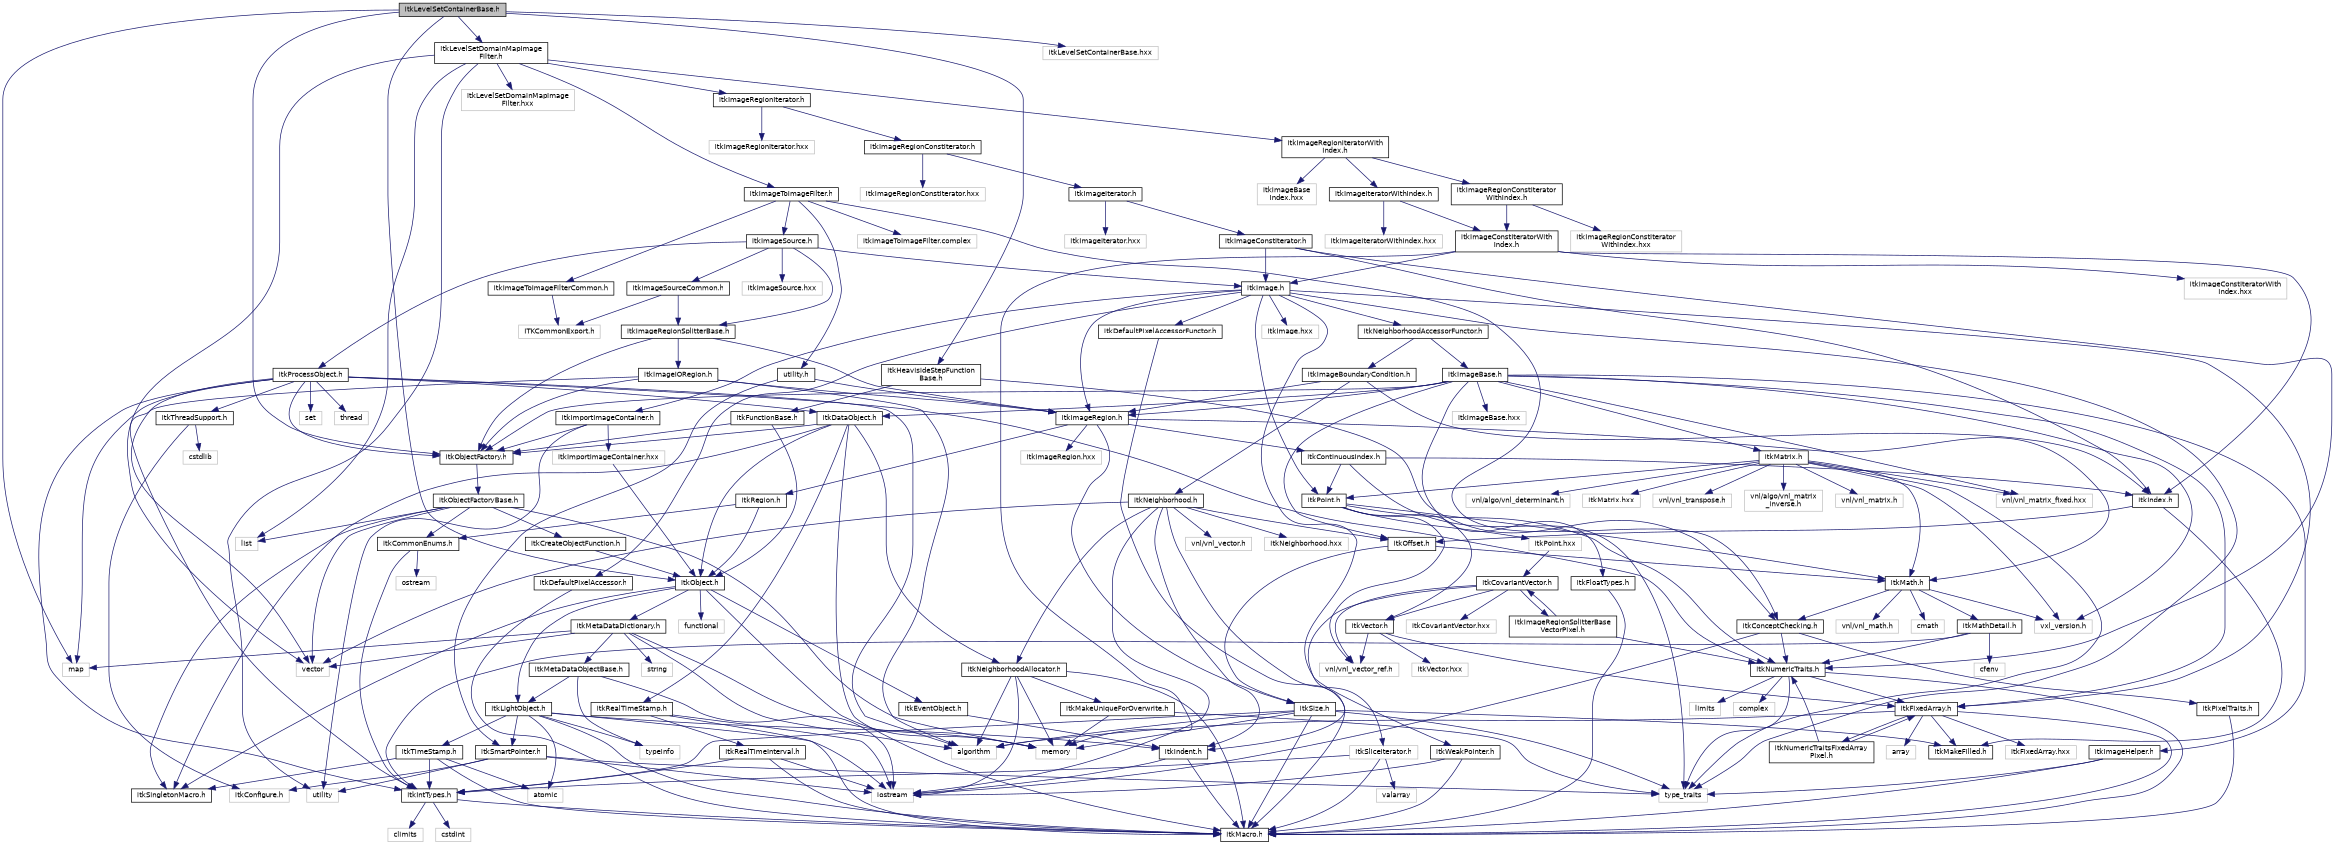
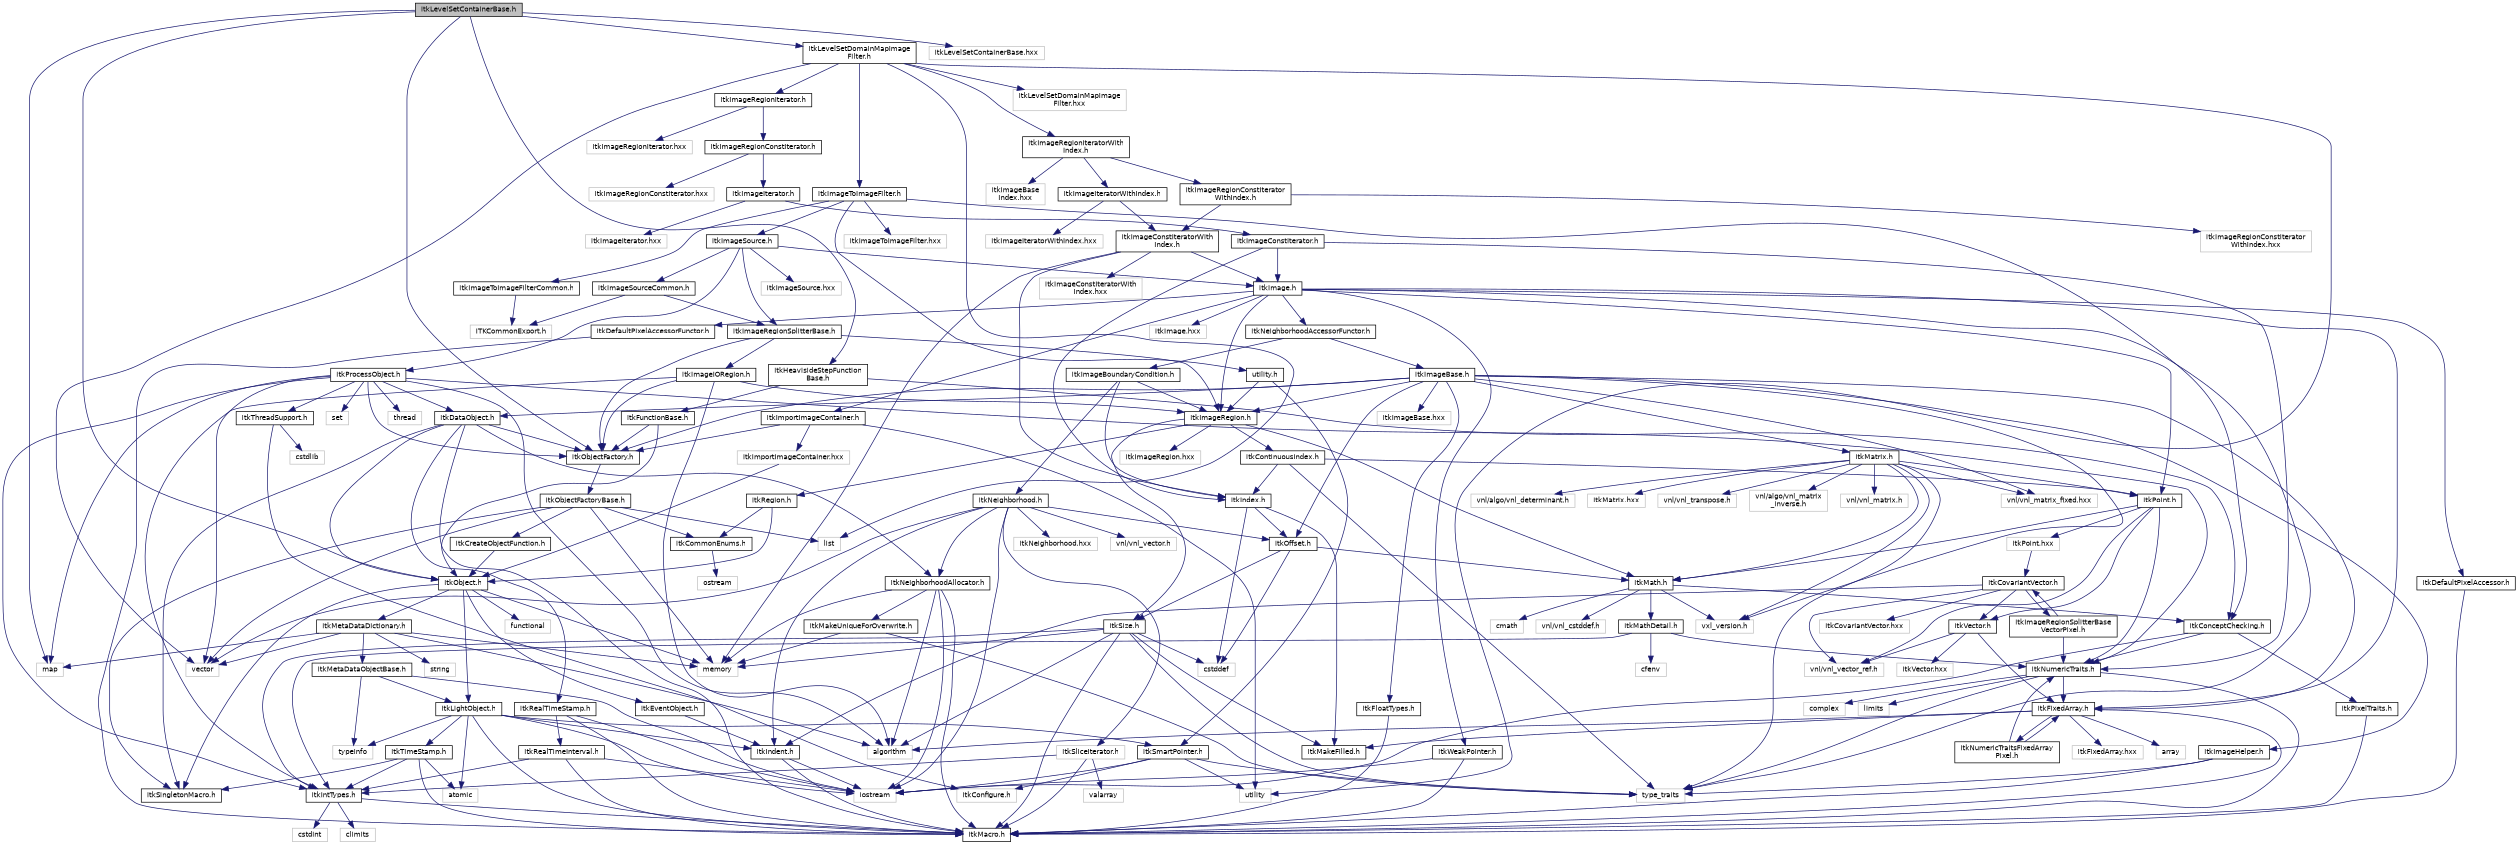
node "itkImageToImageFilter.complex": label "itkImageToImageFilter.complex" -> "itkImageToImageFilter.hxx"
node "vnl/vnl_math.h": label "vnl/vnl_math.h" -> "vnl/vnl_cstddef.h"
edge "itkCommonEnums.h" -> "itkIntTypes.h": removed
node "cstddef": added
